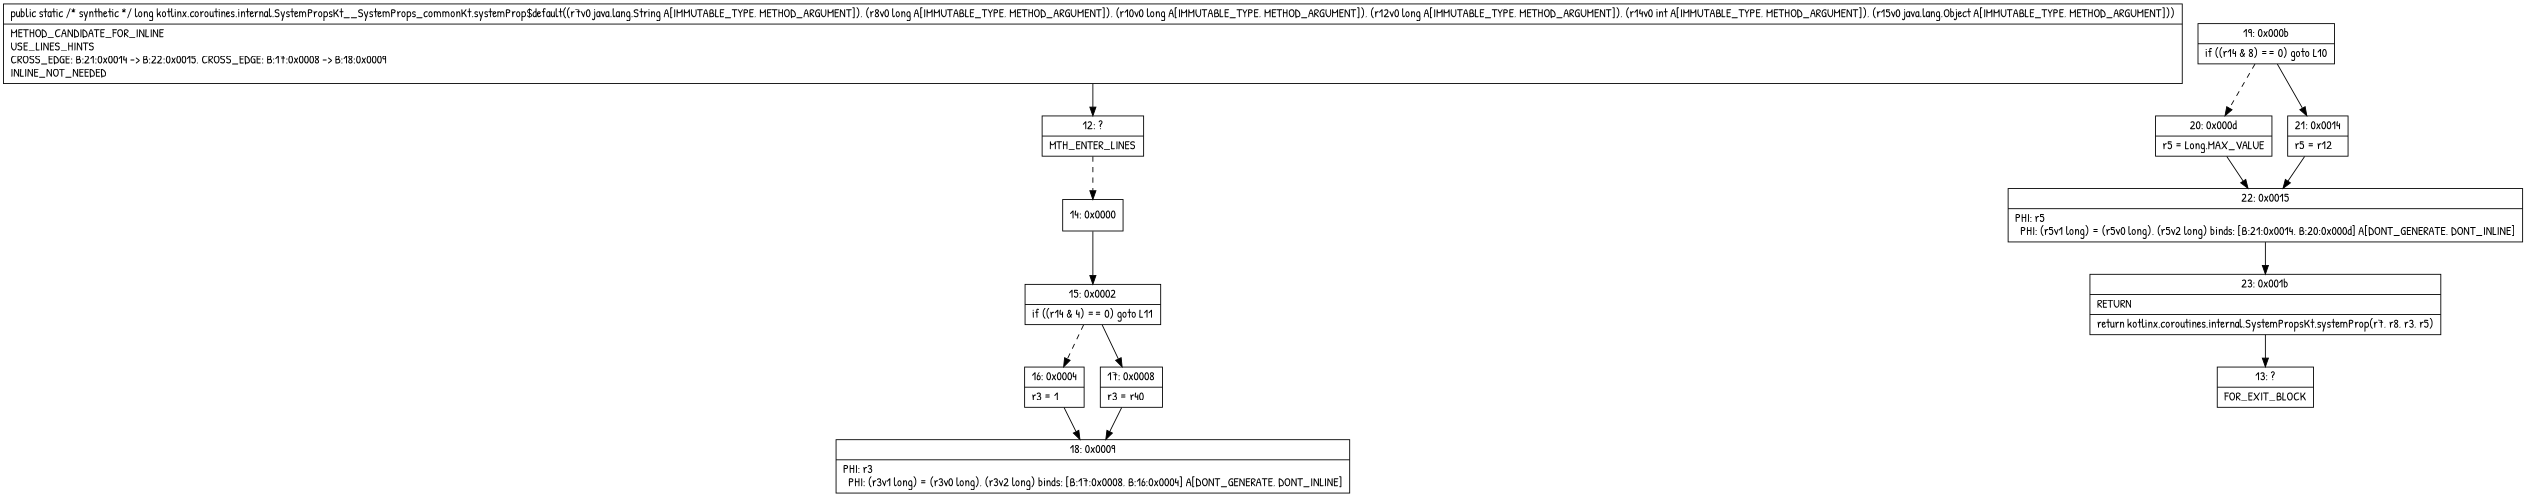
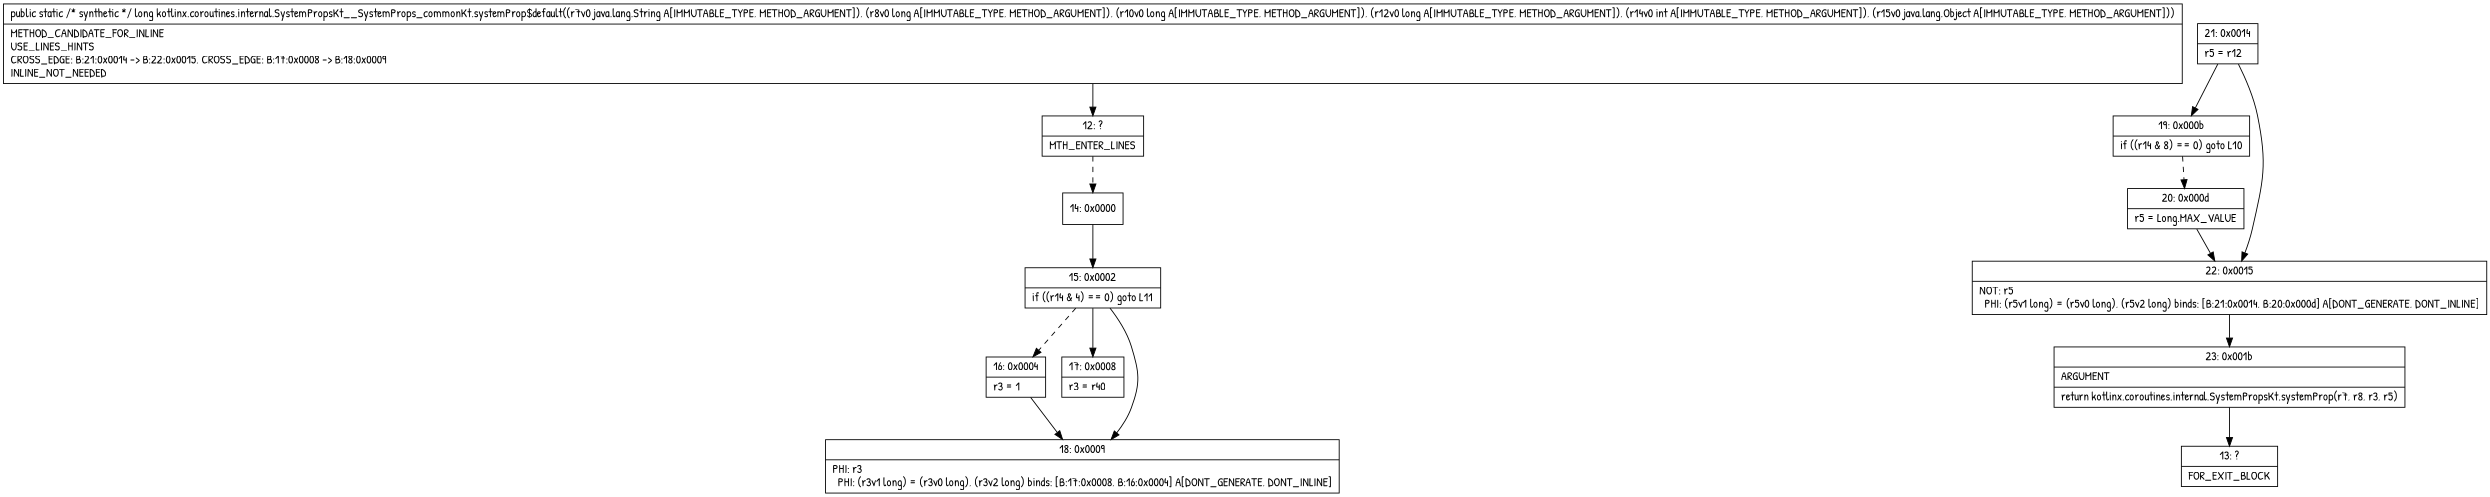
edge "19: 0x000b" -> "21: 0x0014": reversed
node "22: 0x0015": text "PHI: r5" -> "NOT: r5"
node "23: 0x001b": text "RETURN" -> "ARGUMENT"
edge "17: 0x0008" -> "18: 0x0009": now "15: 0x0002" -> "18: 0x0009"
